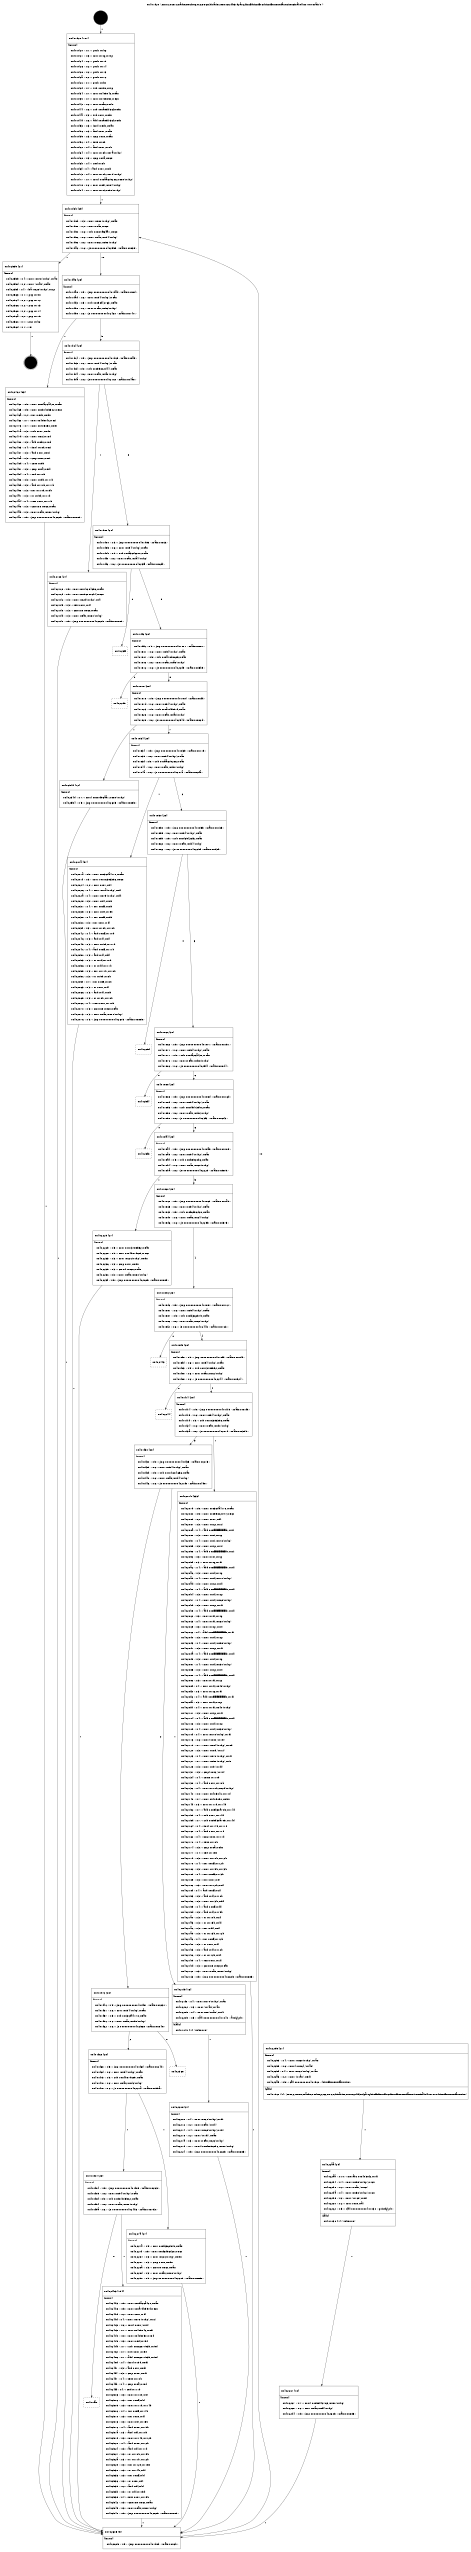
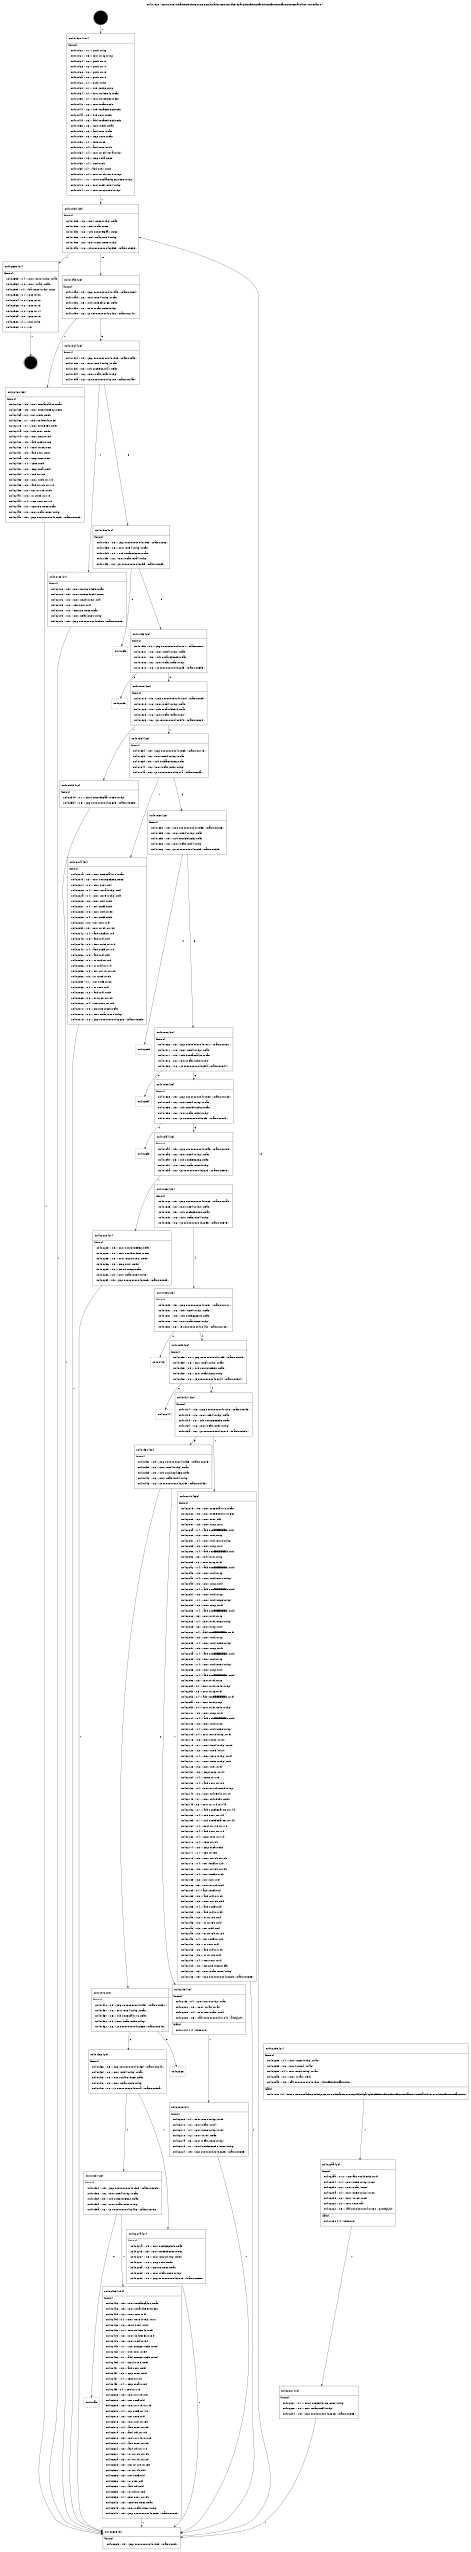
edge "0x401ea4 [28]" -> "0x401ec0 [28]": removed, label "5"
